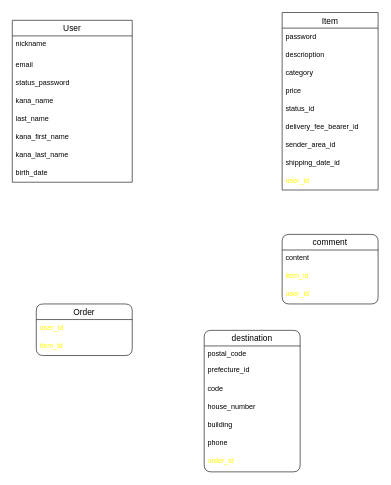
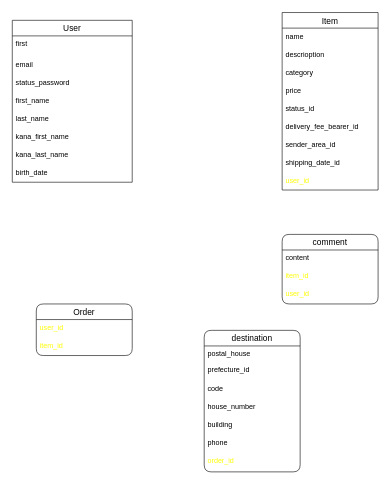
node "password": label "password" -> "name"
node "nickname": label "nickname" -> "first"
node "kana_name": label "kana_name" -> "first_name"
node "postal_code": label "postal_code" -> "postal_house"
